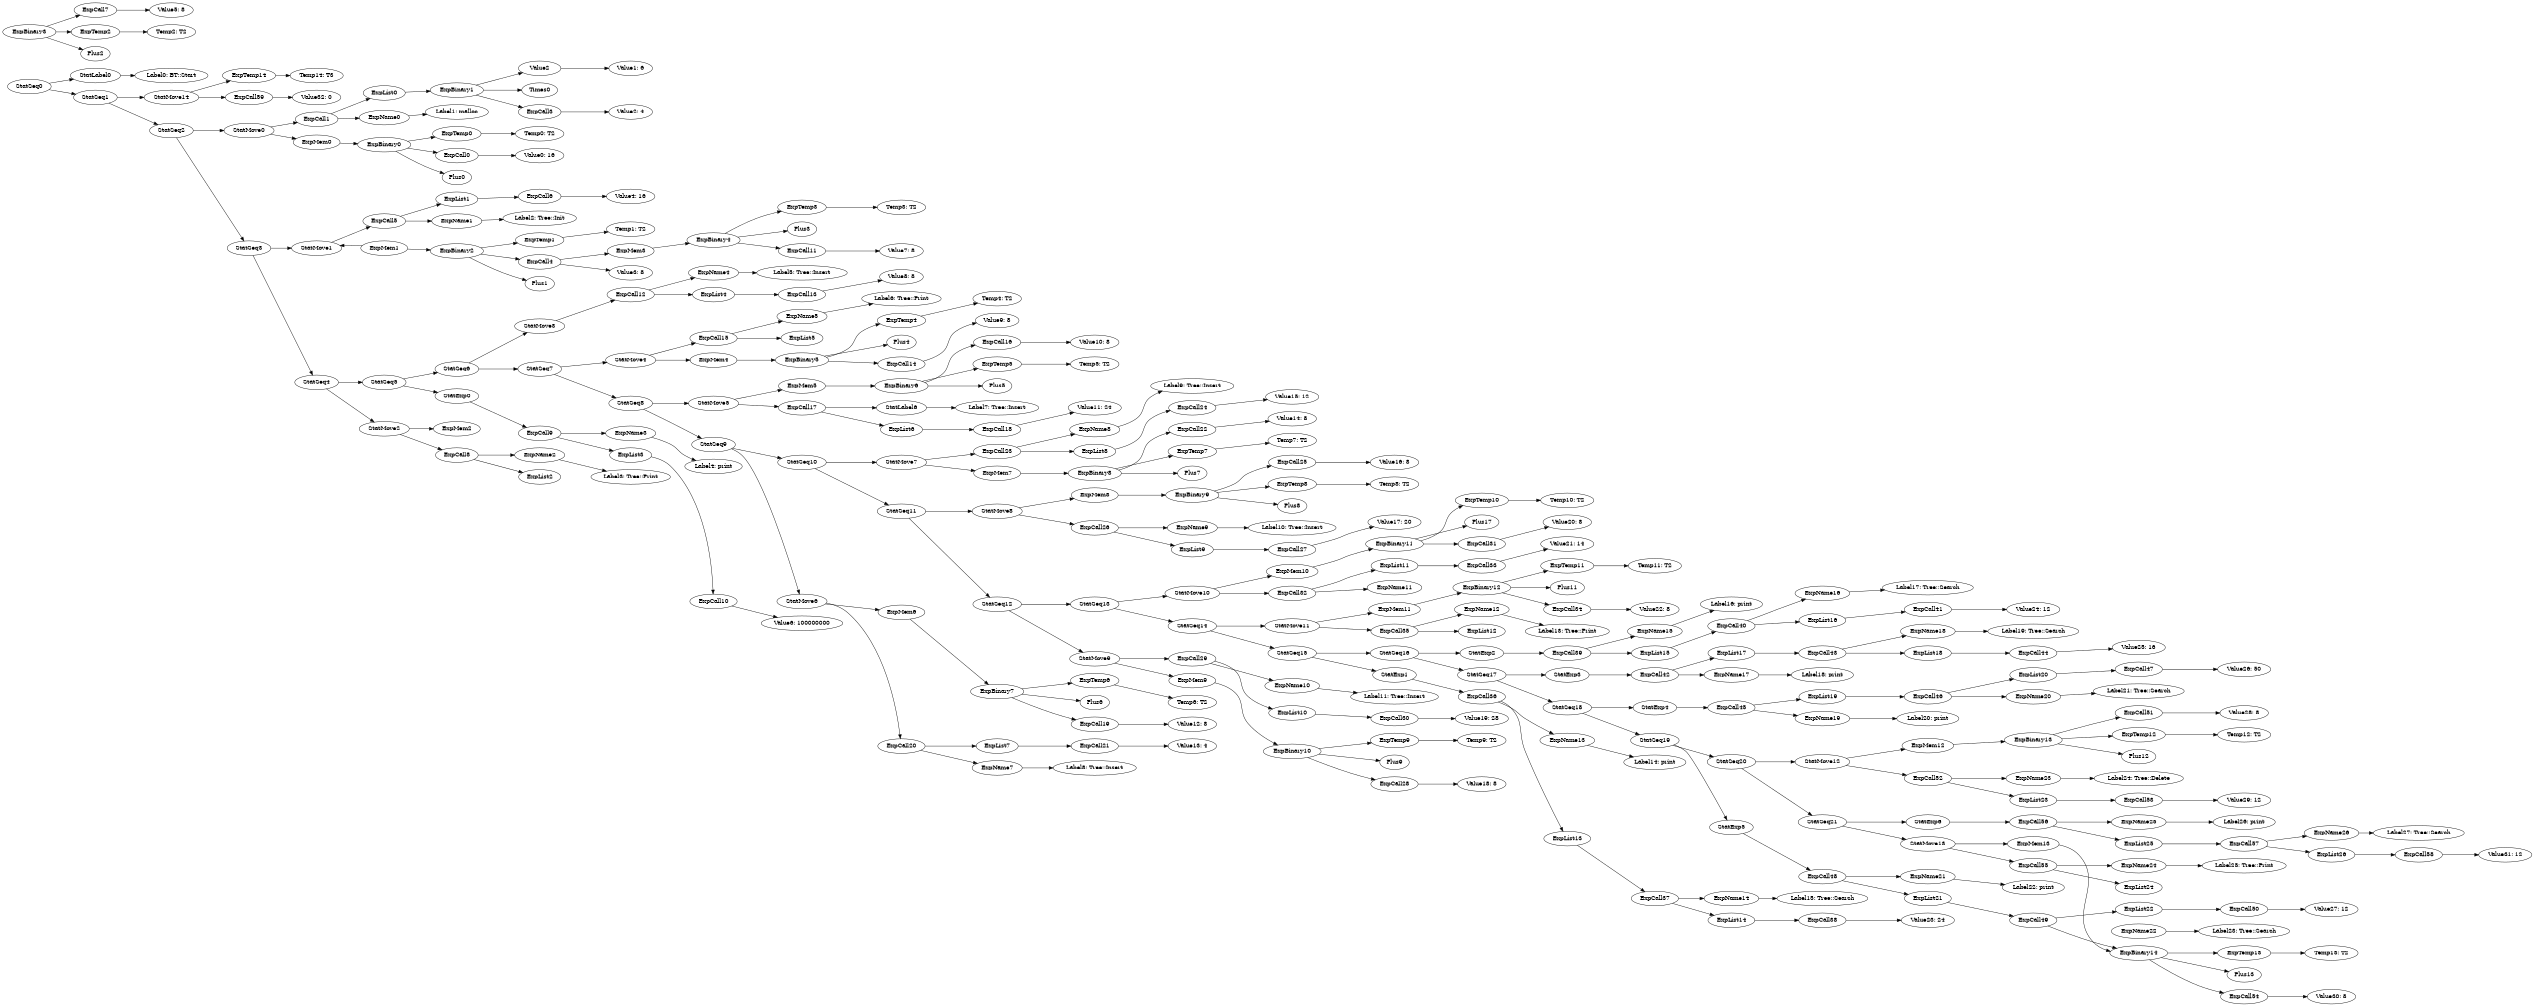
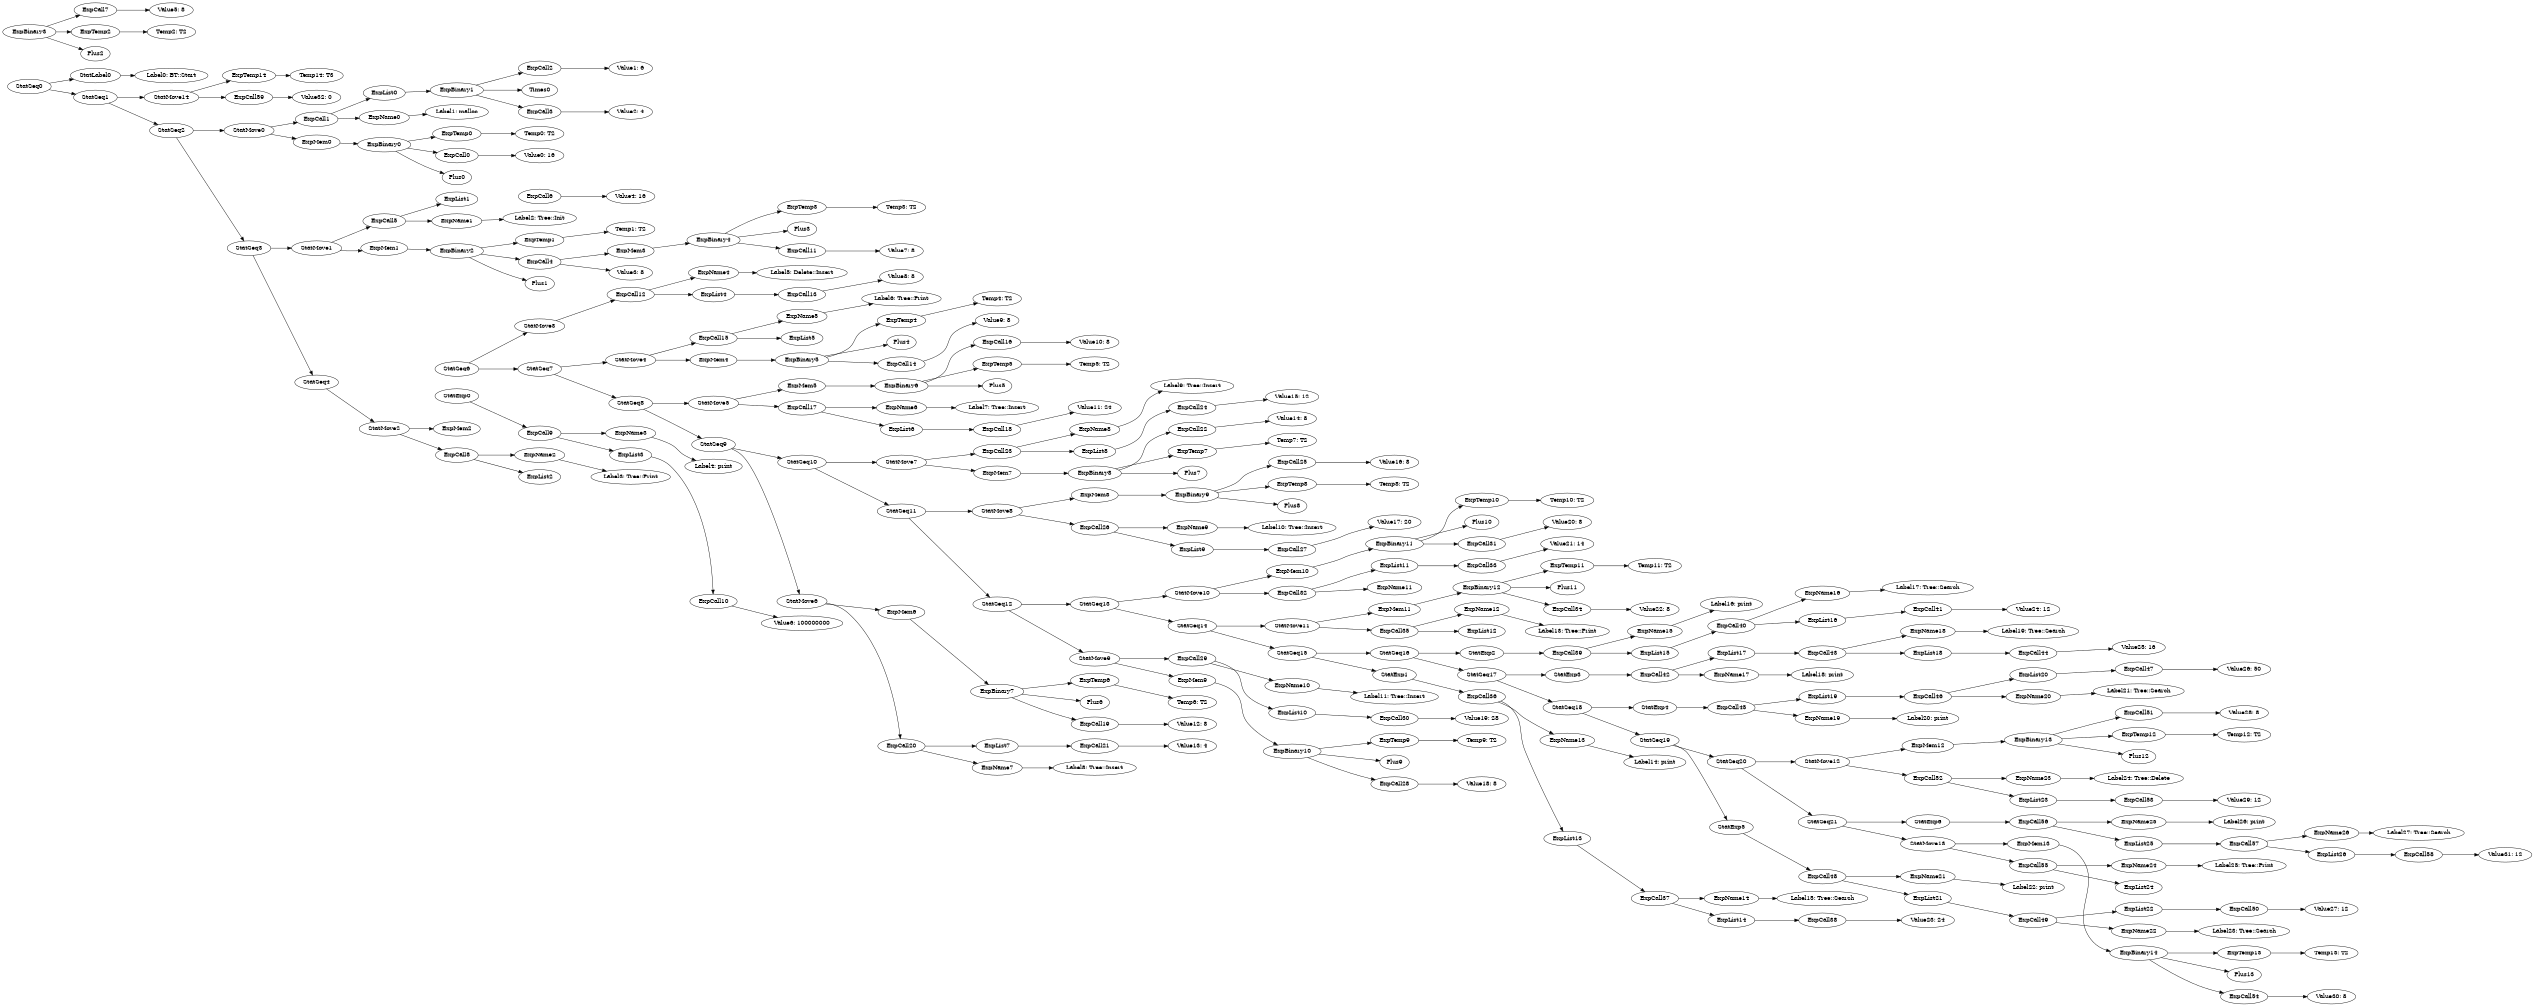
node "Value2": label "Value2" -> "ExpCall2"
edge "ExpList1" -> "ExpCall6": removed
edge "ExpMem1" -> "StatMove1": reversed
node "Label5: Tree::Insert": label "Label5: Tree::Insert" -> "Label5: Delete::Insert"
node "StatSeq5": removed
node "StatLabel6": label "StatLabel6" -> "ExpName6"
node "Plus17": label "Plus17" -> "Plus10"
edge "ExpCall49" -> "ExpBinary14": now "ExpCall49" -> "ExpName22"
